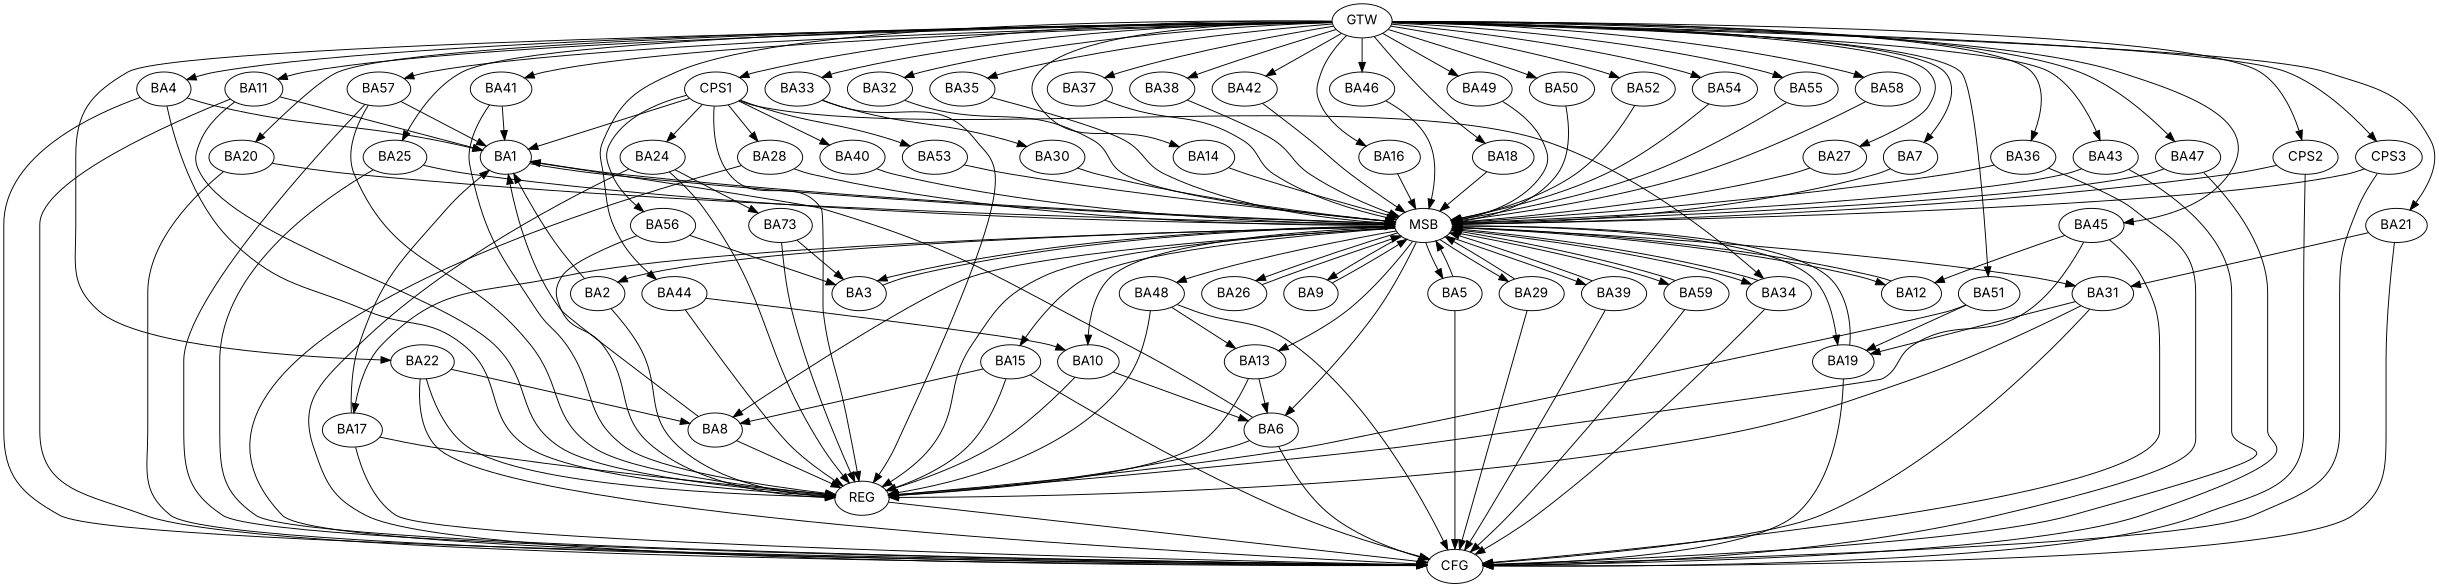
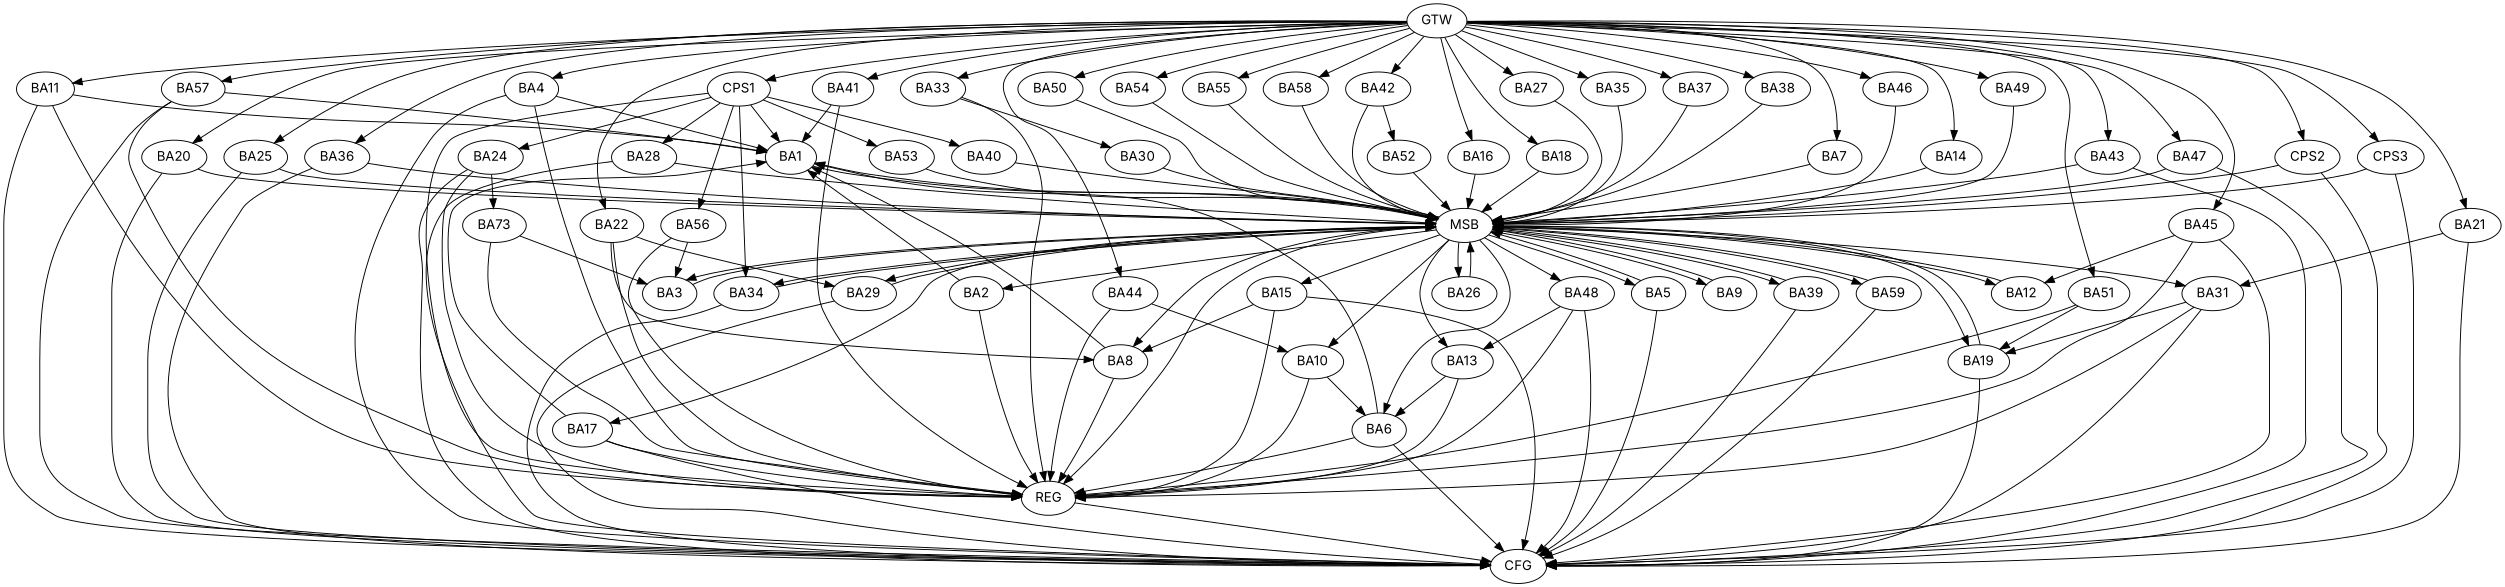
edge "GTW" -> "BA52": now "BA42" -> "BA52"
node "BA32": removed
edge "BA22" -> "CFG": now "BA22" -> "BA29"
